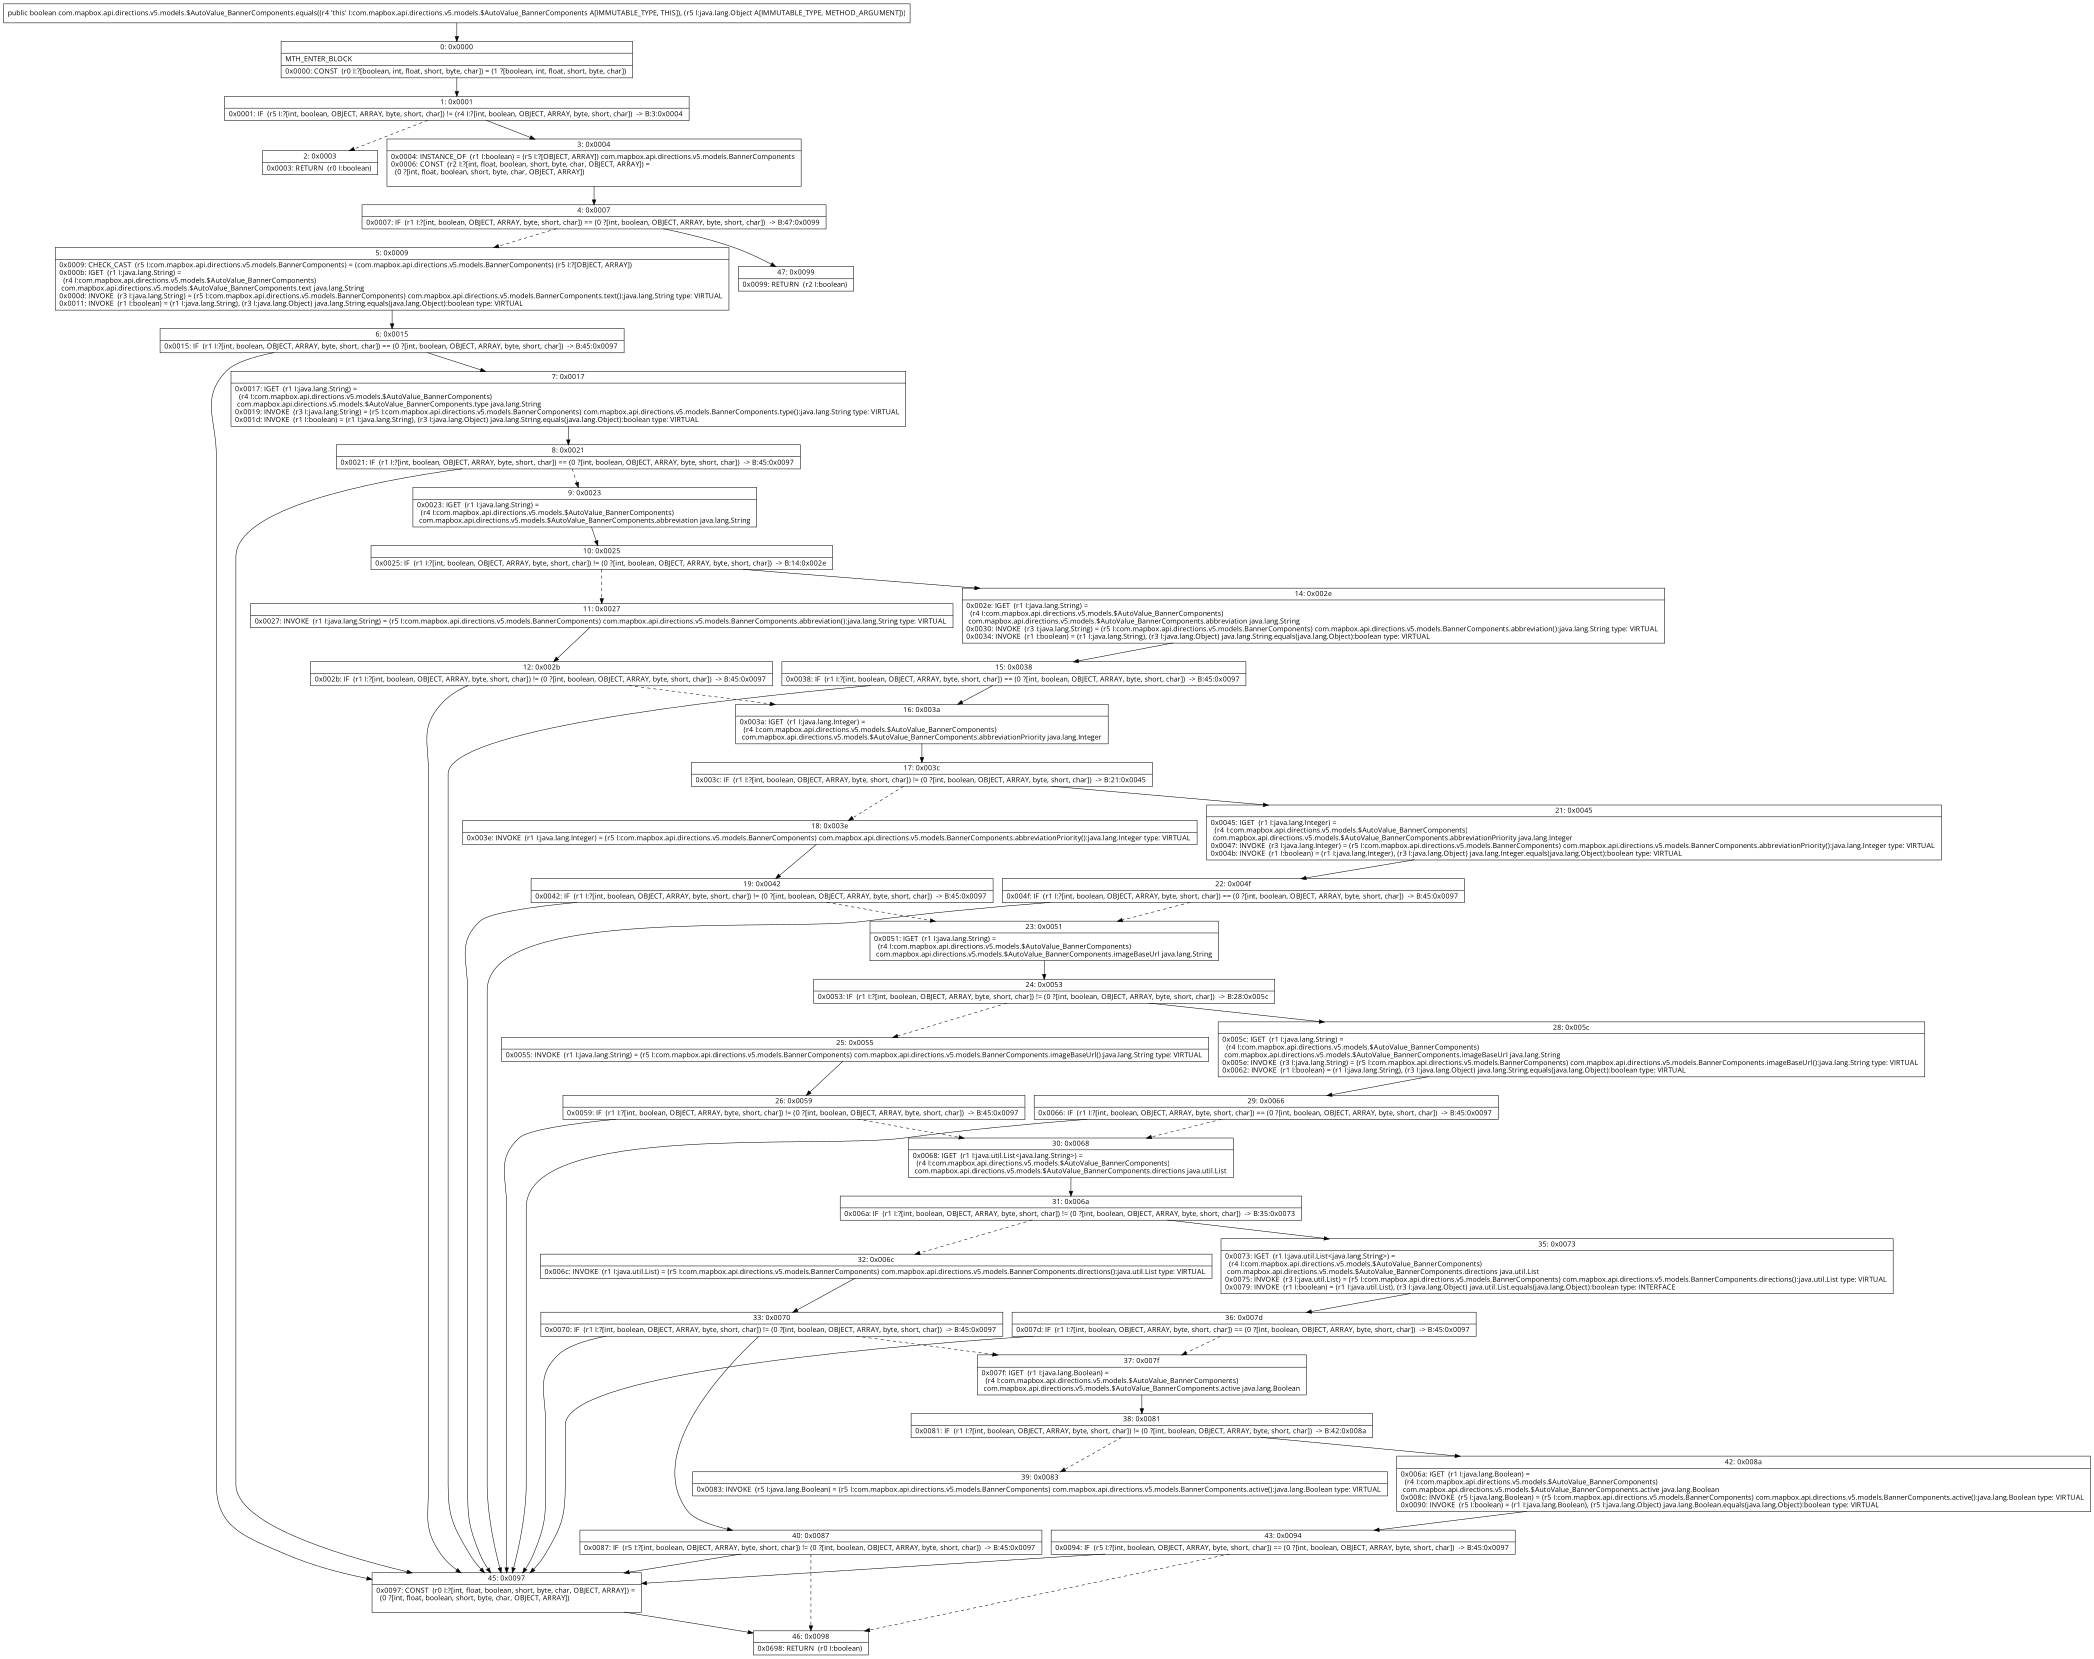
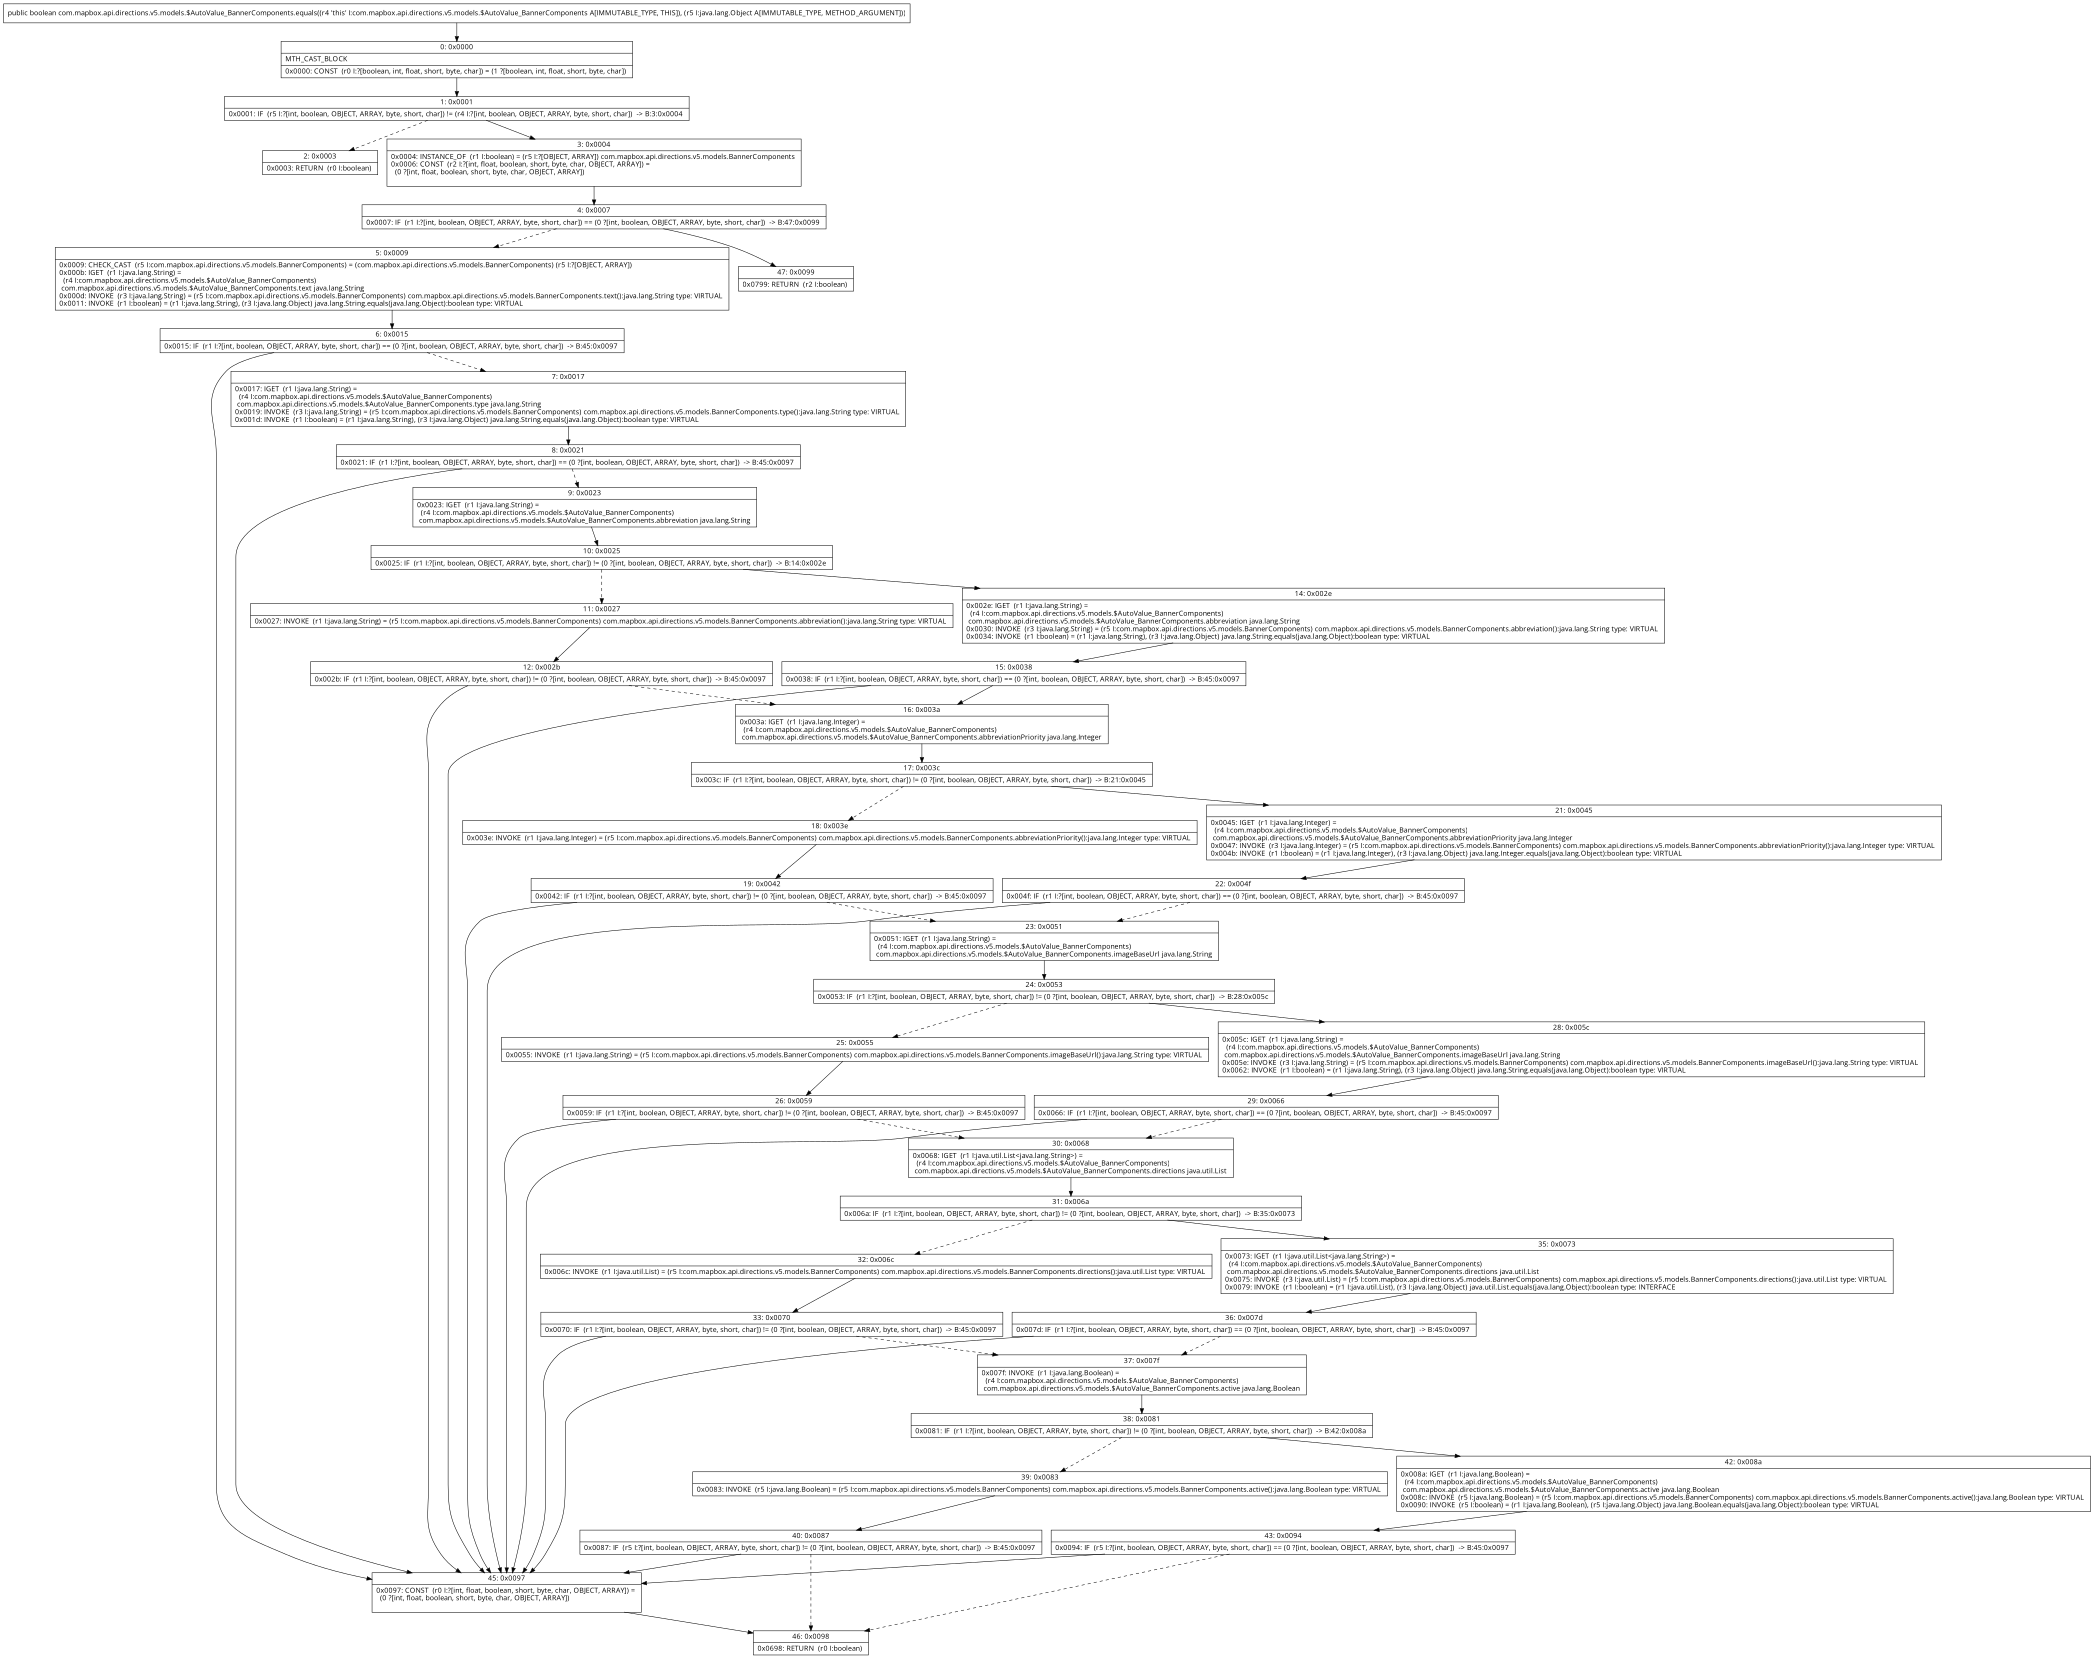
node "0: 0x0000": text "MTH_ENTER_BLOCK" -> "MTH_CAST_BLOCK"
node "47: 0x0099": text "0x0099: RETURN  (r2 I:boolean)" -> "0x0799: RETURN  (r2 I:boolean)"
edge "6: 0x0015" -> "7: 0x0017": style solid -> dashed
node "37: 0x007f": text "0x007f: IGET  (r1 I:java.lang.Boolean) =" -> "0x007f: INVOKE  (r1 I:java.lang.Boolean) ="
edge "33: 0x0070" -> "40: 0x0087": now "39: 0x0083" -> "40: 0x0087"
node "42: 0x008a": text "0x006a: IGET  (r1 I:java.lang.Boolean) =" -> "0x008a: IGET  (r1 I:java.lang.Boolean) ="
